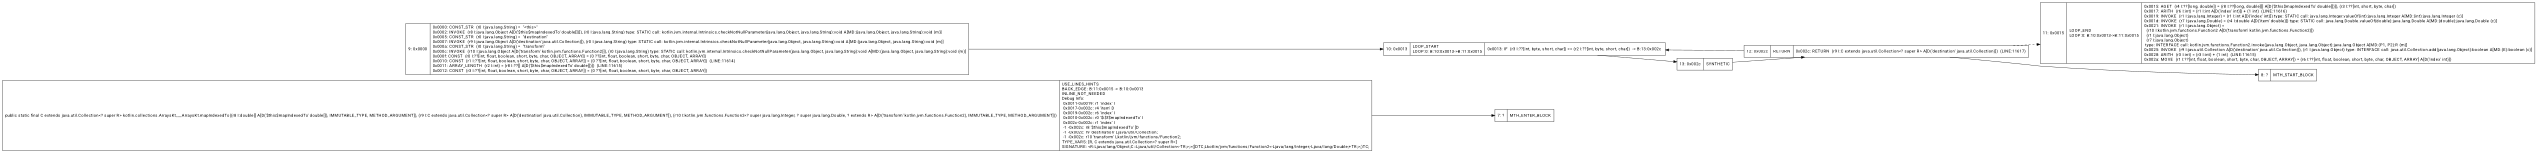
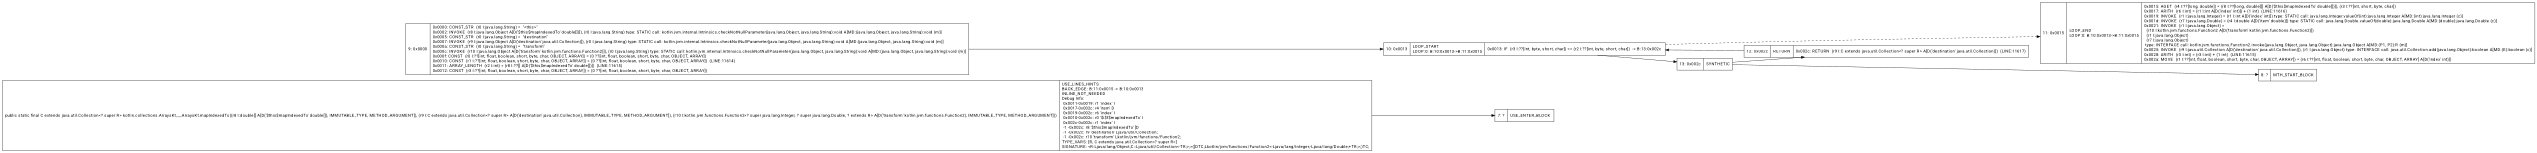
edge "12: 0x002c" -> "11: 0x0015": now "10: 0x0013" -> "11: 0x0015"
edge "12: 0x002c" -> "8: ?": now "13: 0x002c" -> "8: ?"
node "7: ?": text "MTH_ENTER_BLOCK" -> "USE_ENTER_BLOCK"
